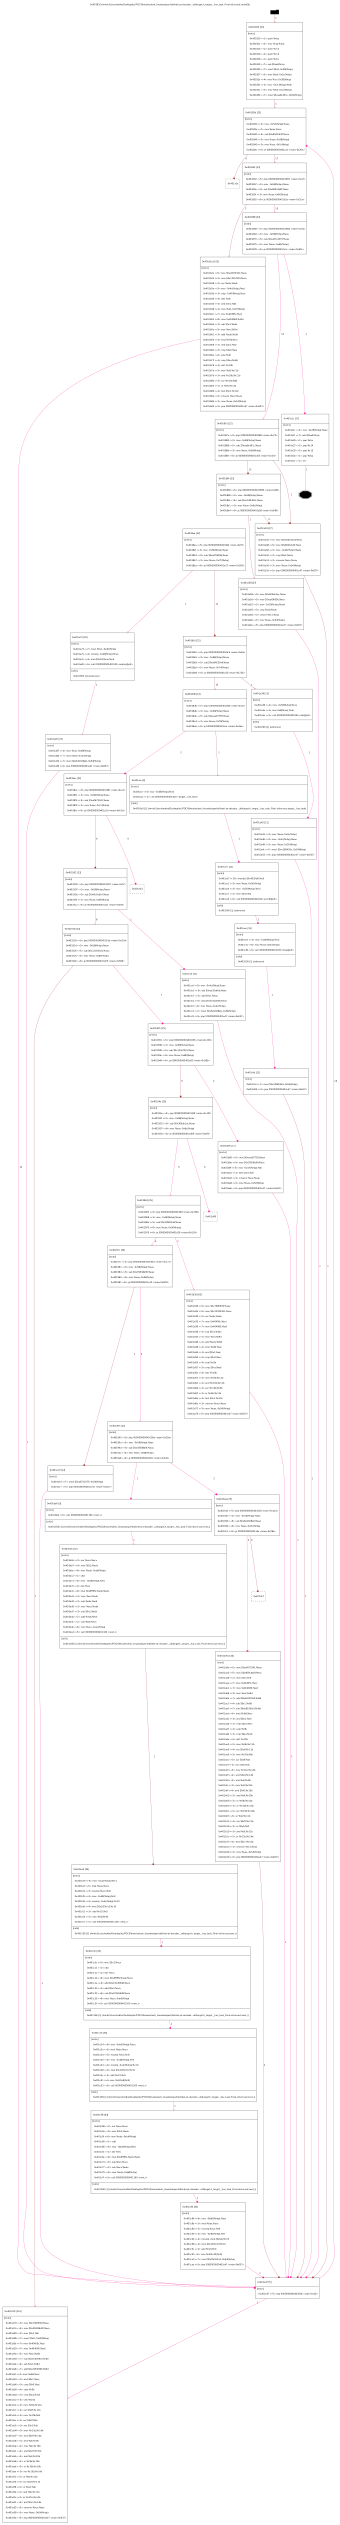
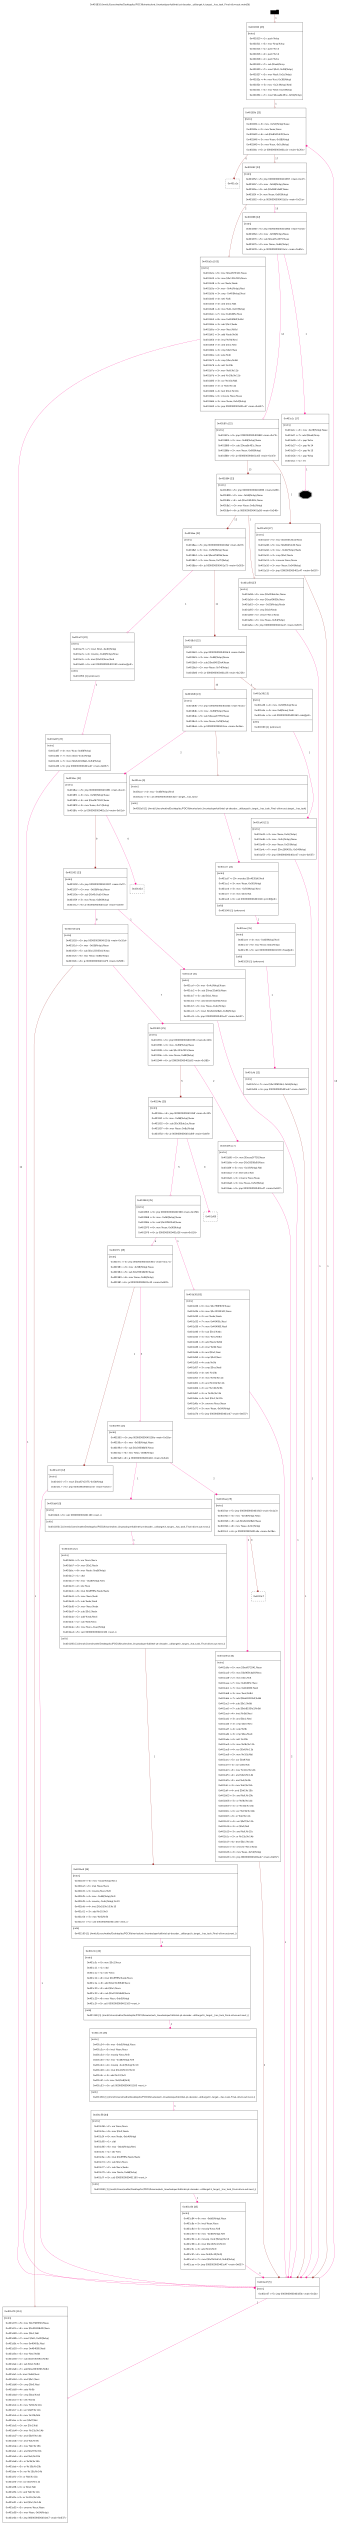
edge "0x401894 [22]" -> "0x401a03 [27]": now "0x401894 [22]" -> "0x4018aa [22]"
